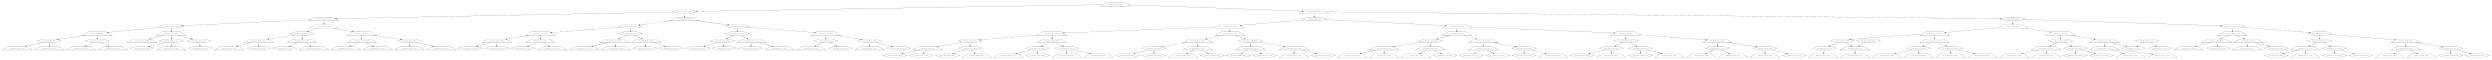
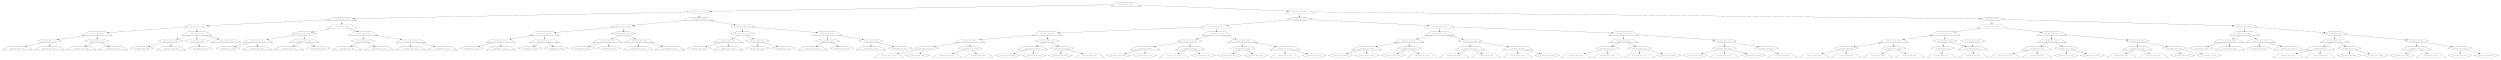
edge "Node{data=[5744, 5744]}" -> "Node{data=[5747, 5747]}": now "Node{data=[5744, 5744]}" -> "Node{data=[5746, 5746]}"
edge "Node{data=[3844, 3844]}" -> "Node{data=[3843, 3843]}": now "Node{data=[3840, 3840]}" -> "Node{data=[3843, 3843]}"
